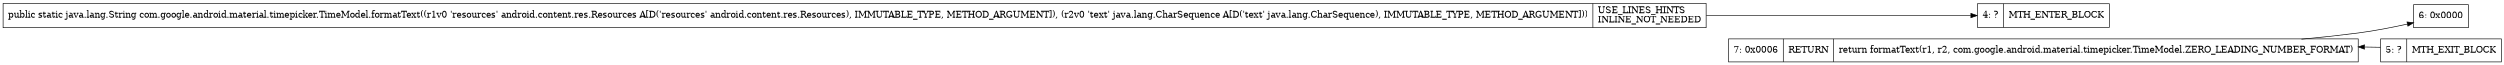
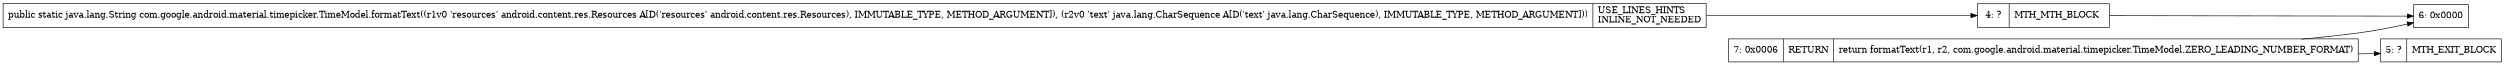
node "4: ?": text "MTH_ENTER_BLOCK" -> "MTH_MTH_BLOCK"
edge "4: ?" -> "6: 0x0000": added
edge "5: ?" -> "7: 0x0006": reversed
